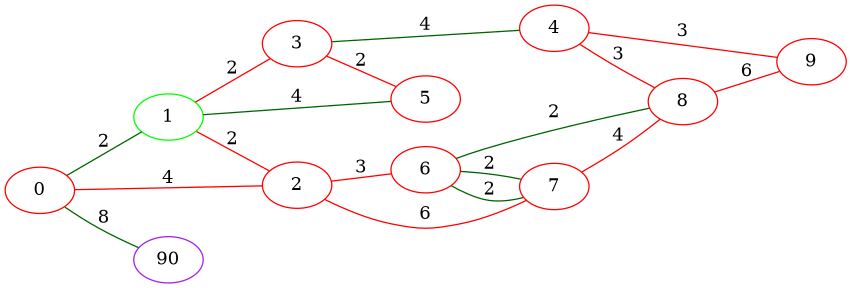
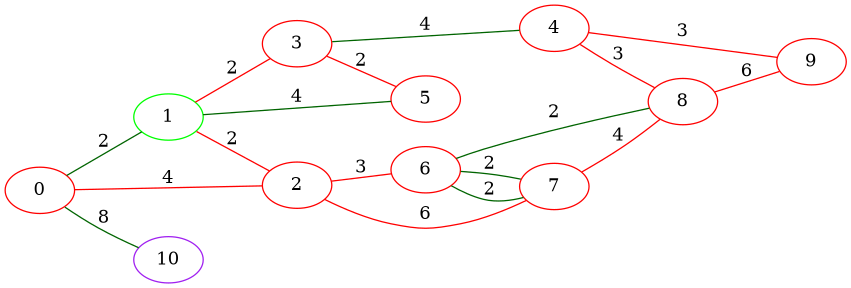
node "90": label "90" -> "10"
